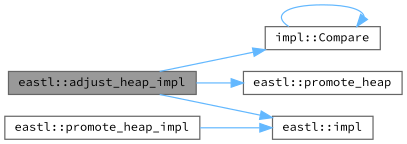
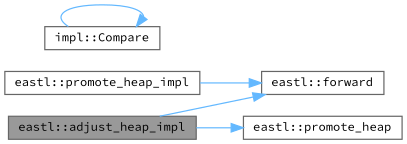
edge "eastl::adjust_heap_impl" -> "impl::Compare": removed
node "eastl::impl": label "eastl::impl" -> "eastl::forward"
